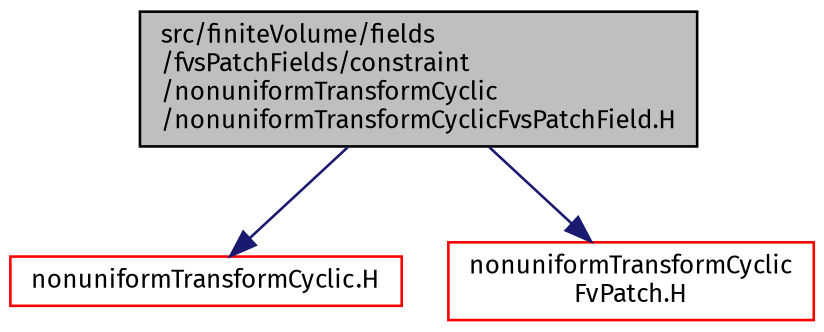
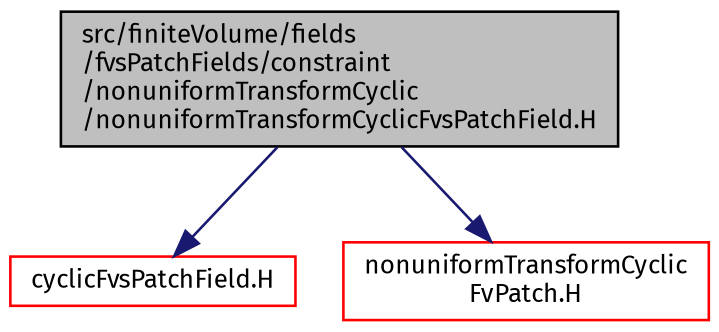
node "nonuniformTransformCyclic.H": label "nonuniformTransformCyclic.H" -> "cyclicFvsPatchField.H"
